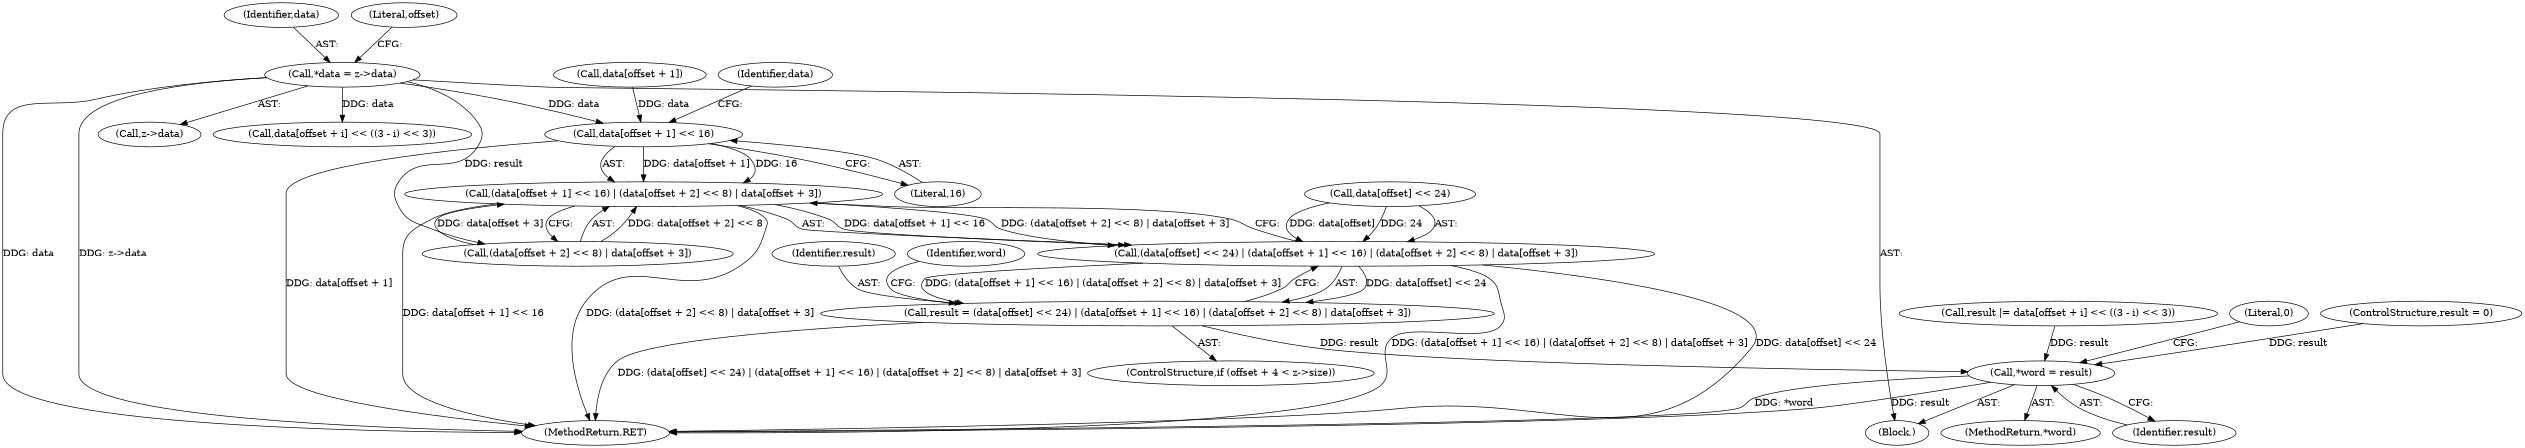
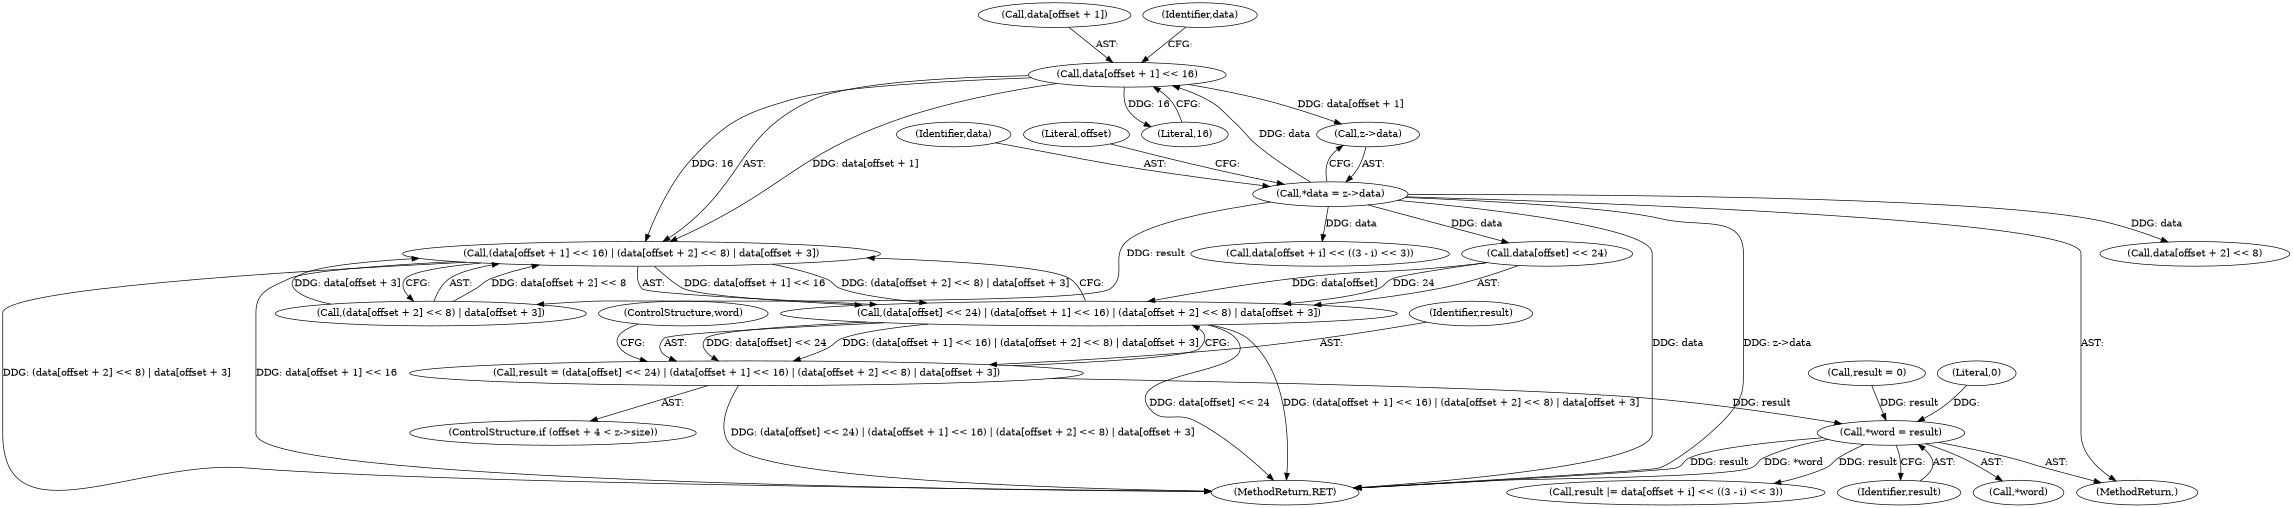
edge "(Call,*data = z->data)" -> "(Call,z->data)": label "AST: " -> "CFG: "
edge "(Call,data[offset + 1])" -> "(Call,data[offset + 1] << 16)": label "DDG: data" -> "AST: "
edge "(Call,z->data)" -> "(Call,*data = z->data)": added, label "AST:"
edge "(Call,data[offset + 1] << 16)" -> "(Literal,16)": label "CFG: " -> "DDG: 16"
edge "(Literal,16)" -> "(Call,data[offset + 1] << 16)": label "AST: " -> "CFG: "
edge "(Call,*data = z->data)" -> "(Call,data[offset] << 24)": added, label "DDG: data"
node "(Identifier,word)": label "(Identifier,word)" -> "(ControlStructure,word)"
node "(Call,data[offset + 2] << 8)": added
edge "(Call,data[offset + 1] << 16)" -> "(MethodReturn,RET)": now "(Call,data[offset + 1] << 16)" -> "(Call,z->data)"
node "(ControlStructure,result = 0)": label "(ControlStructure,result = 0)" -> "(Call,result = 0)"
edge "(Call,result |= data[offset + i] << ((3 - i) << 3))" -> "(Call,*word = result)": reversed
edge "(Literal,0)" -> "(Call,*word = result)": label "CFG: " -> "DDG: "
node "(Block,)": label "(Block,)" -> "(MethodReturn,)"
node "(MethodReturn,*word)": label "(MethodReturn,*word)" -> "(Call,*word)"
